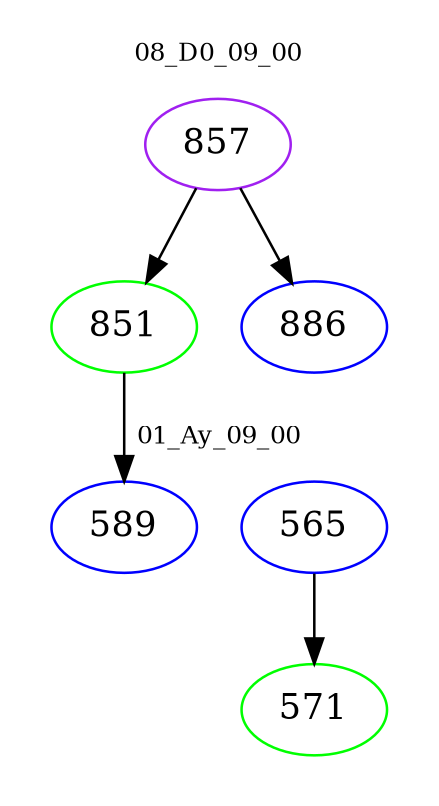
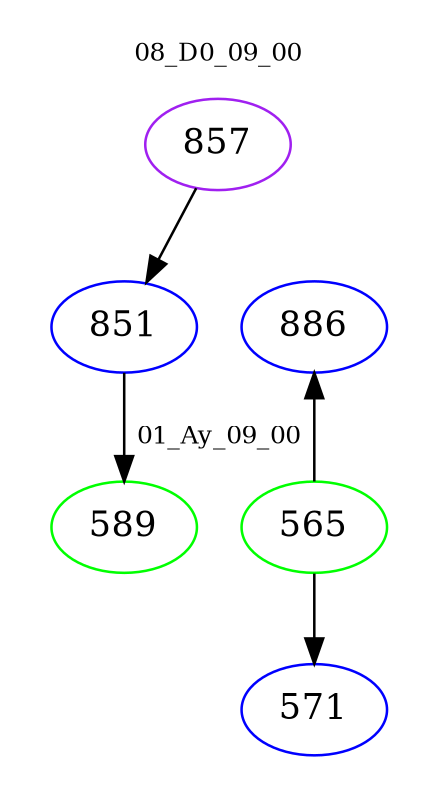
edge "857" -> "886": now "565" -> "886"
node "851": color green -> blue
node "589": color blue -> green
node "565": color blue -> green
node "571": color green -> blue
